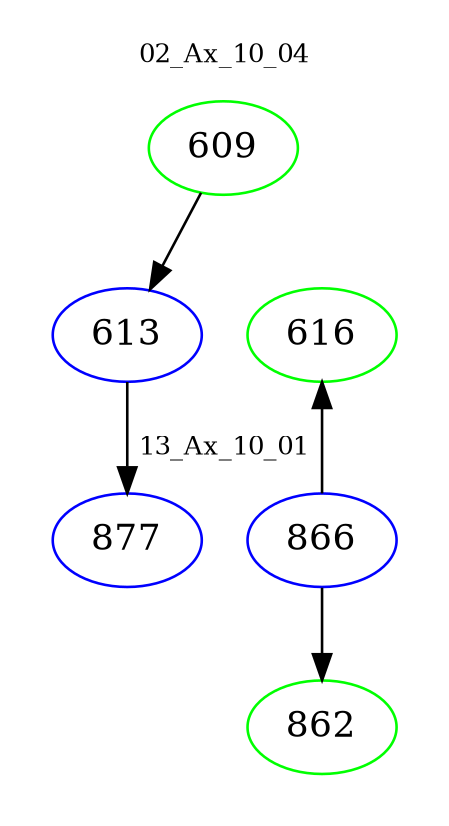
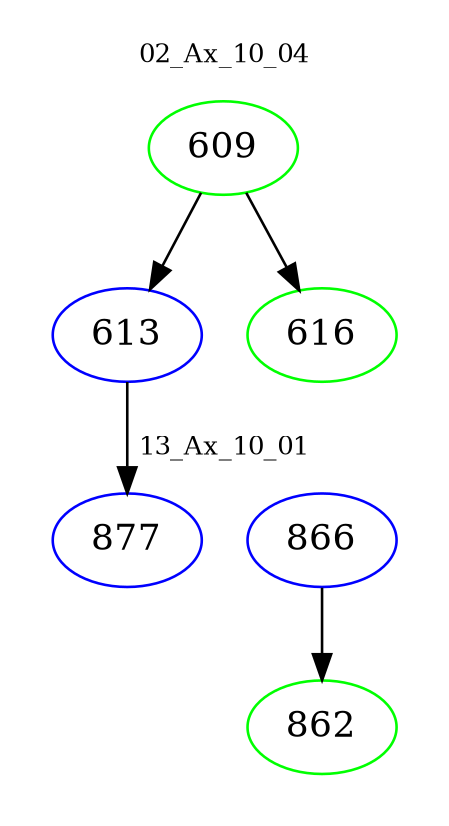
edge "866" -> "616": now "609" -> "616"
